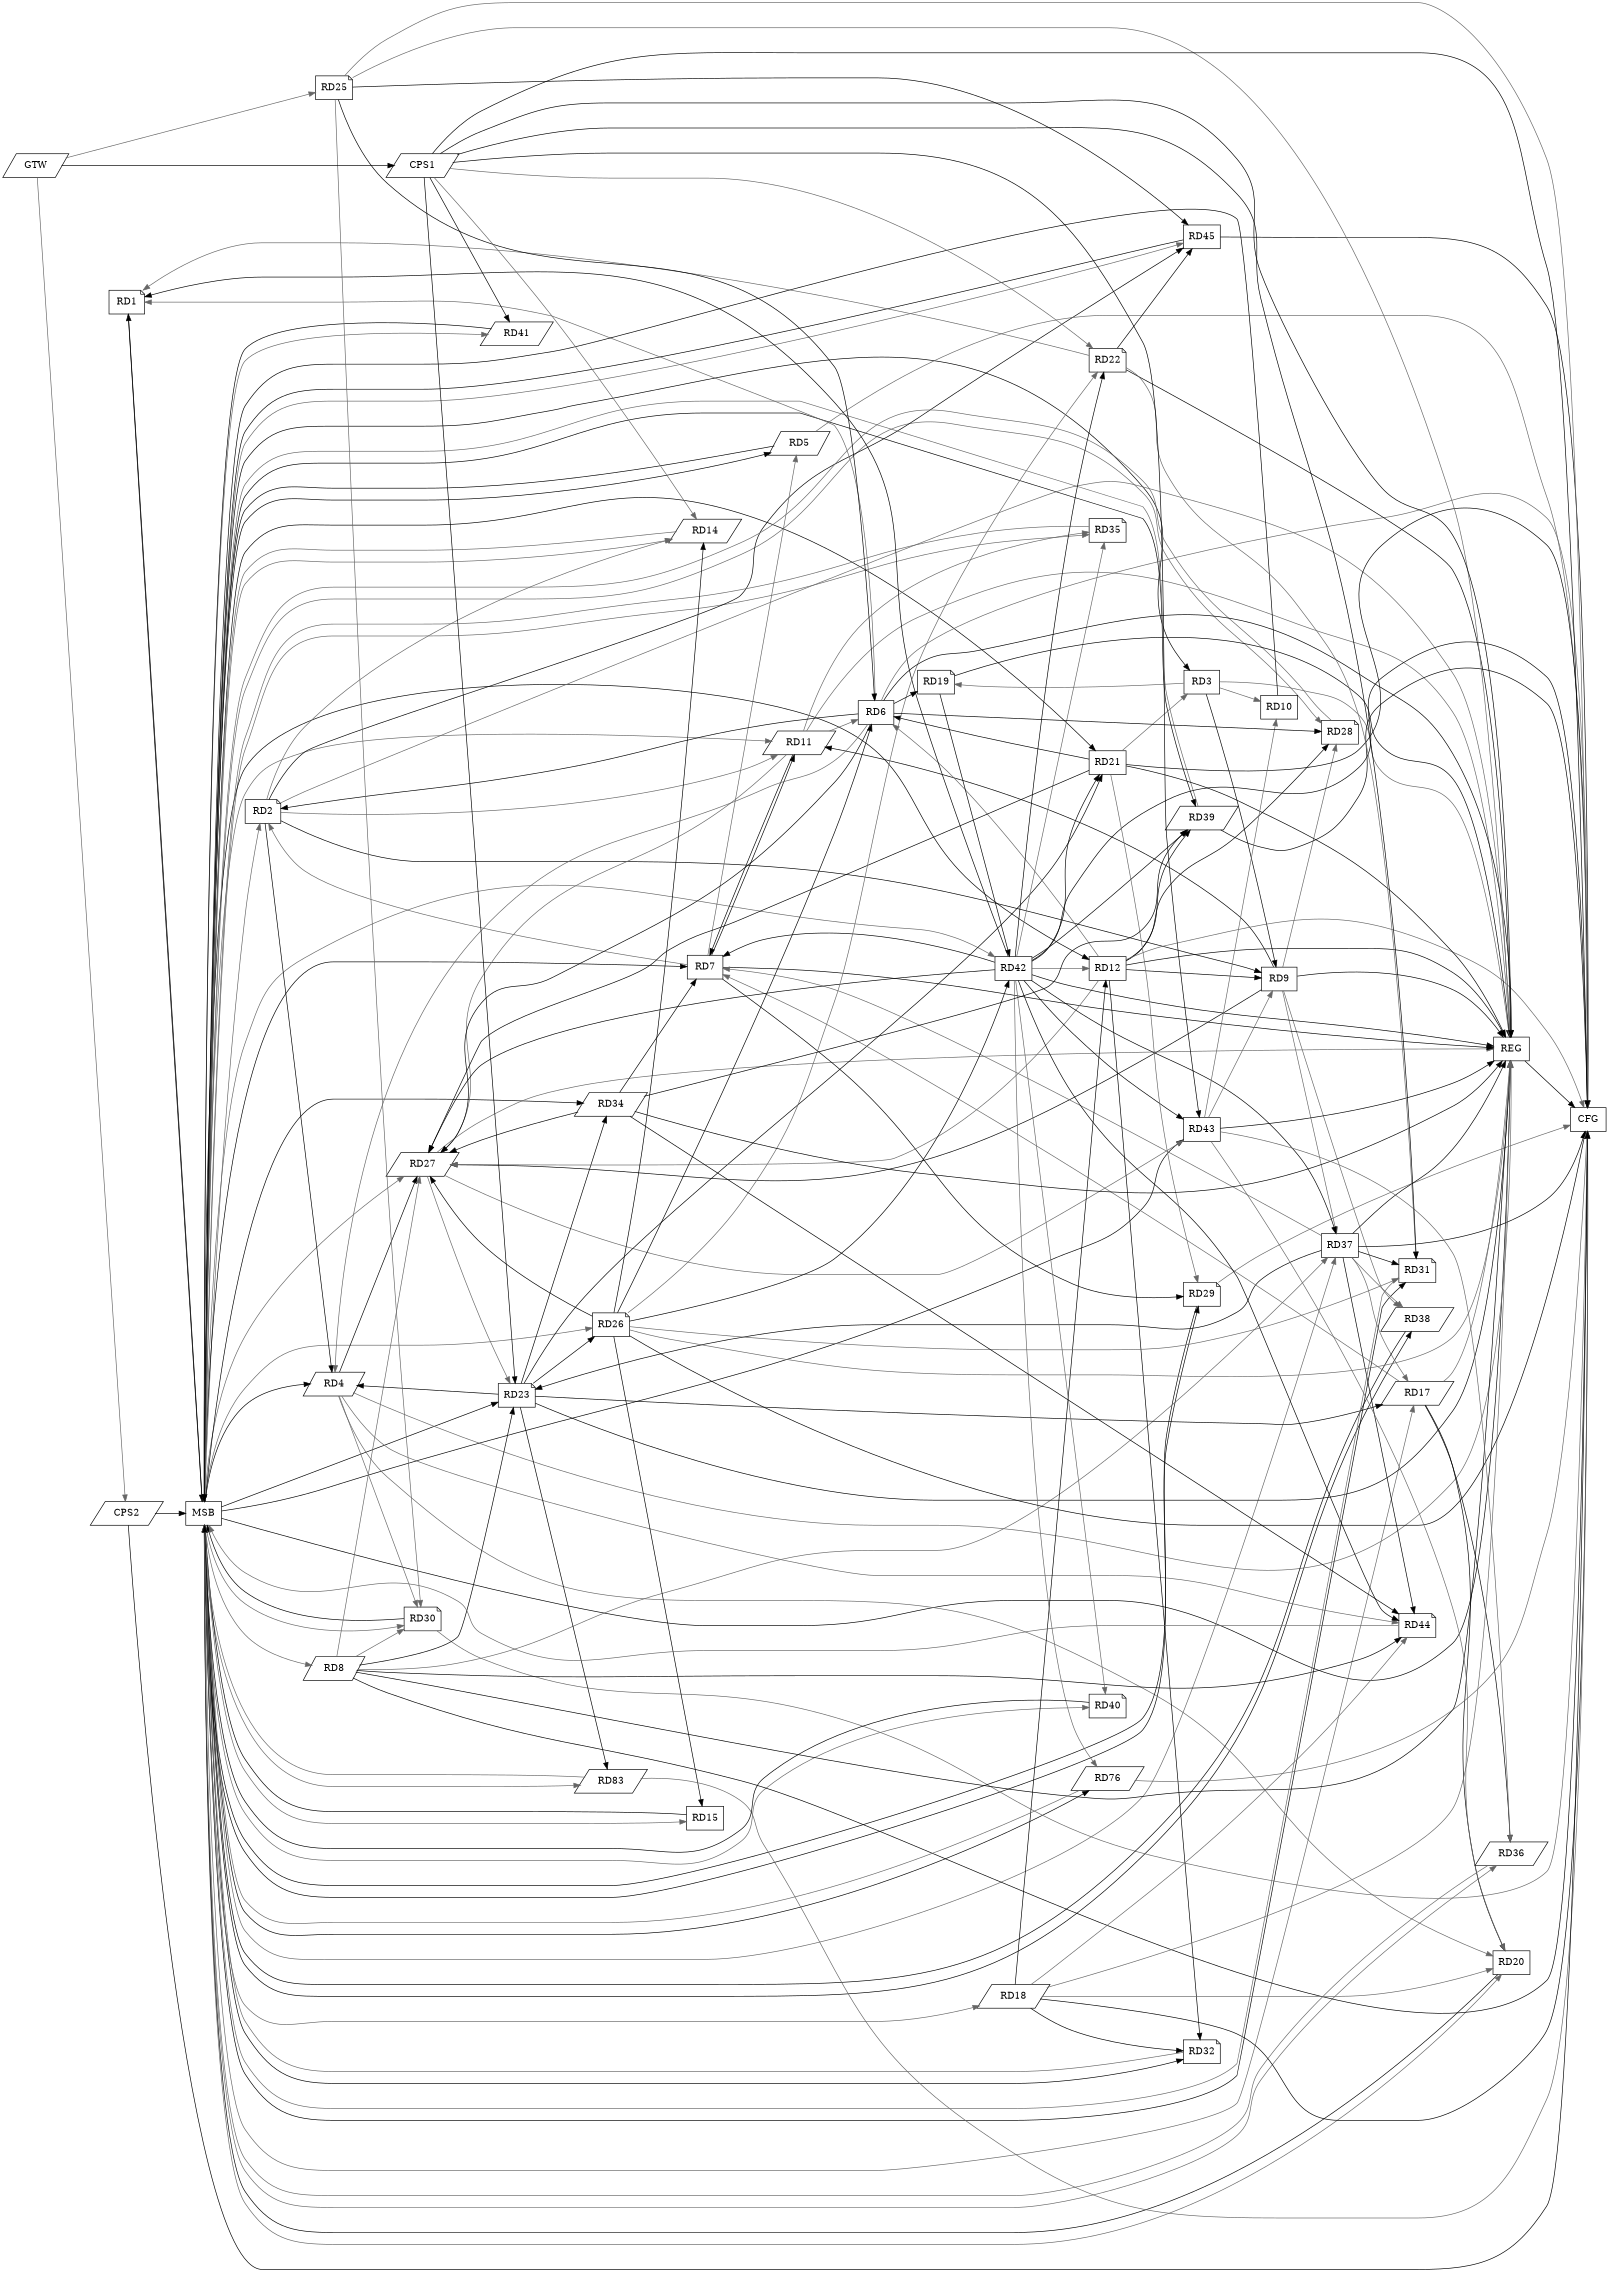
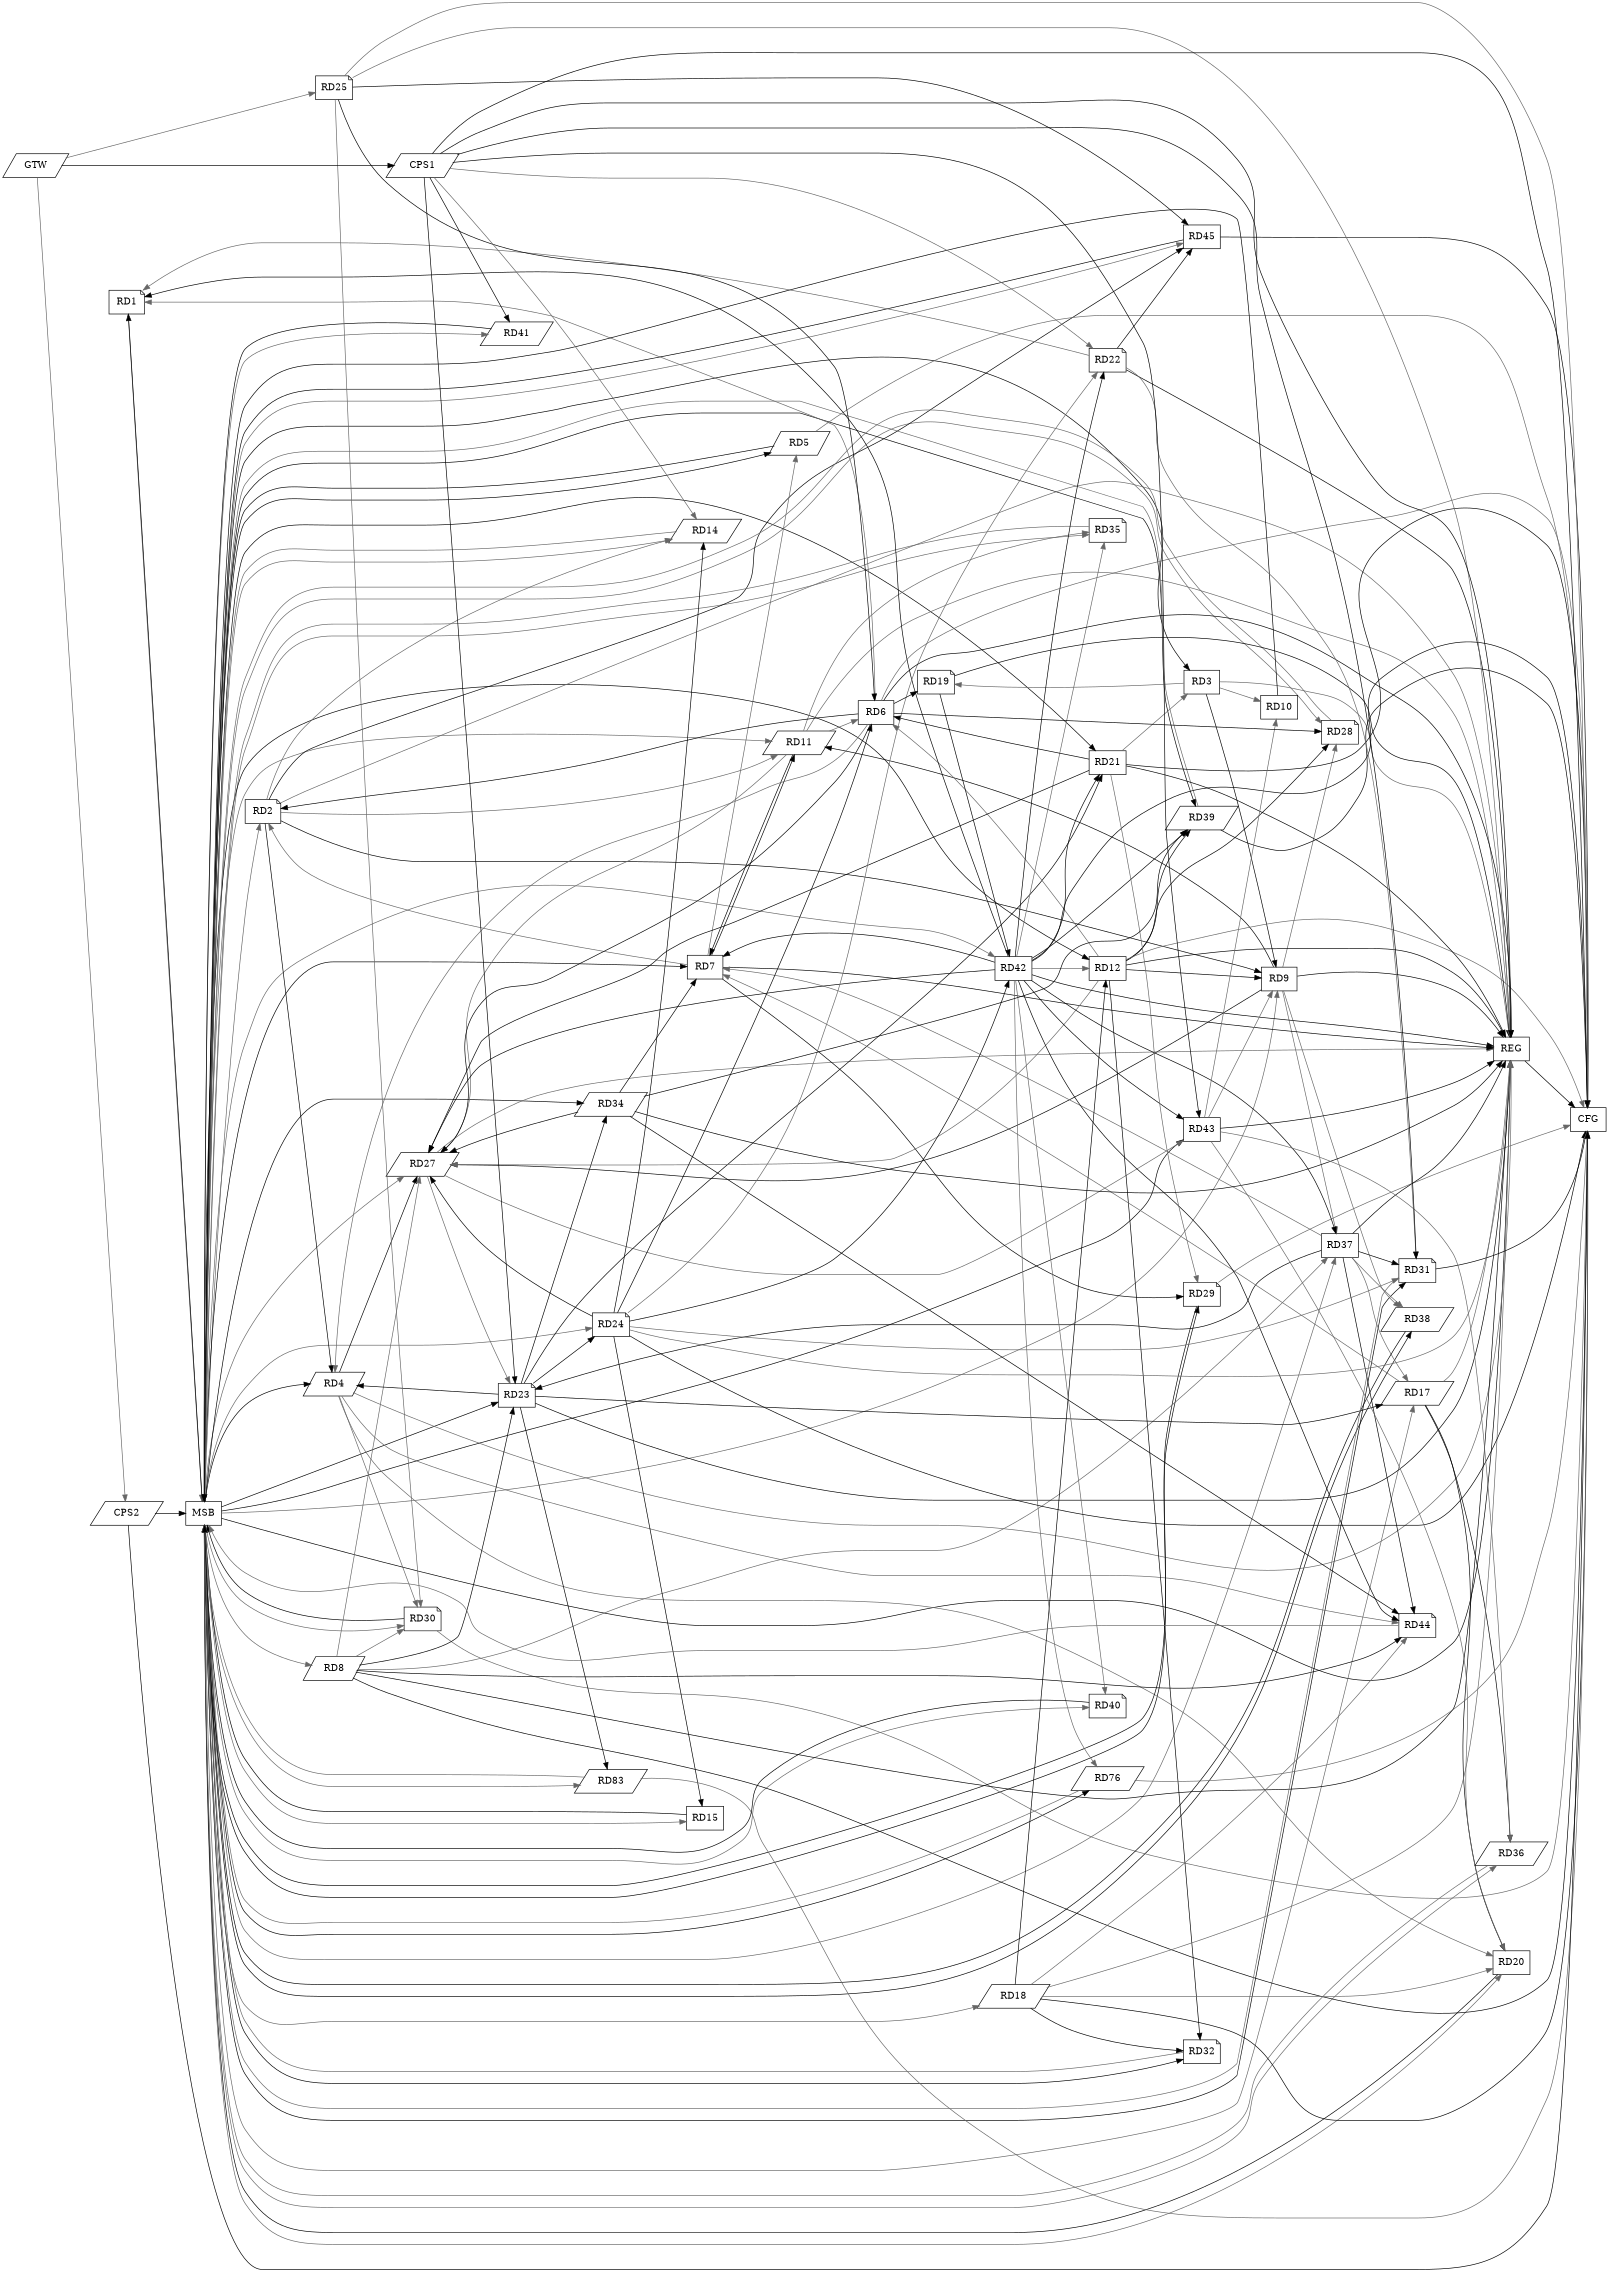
edge "RD1" -> "MSB": color black -> gray40
edge "RD37" -> "CFG": now "RD31" -> "CFG"
node "RD26": label "RD26" -> "RD24"
edge "MSB" -> "RD9": added
